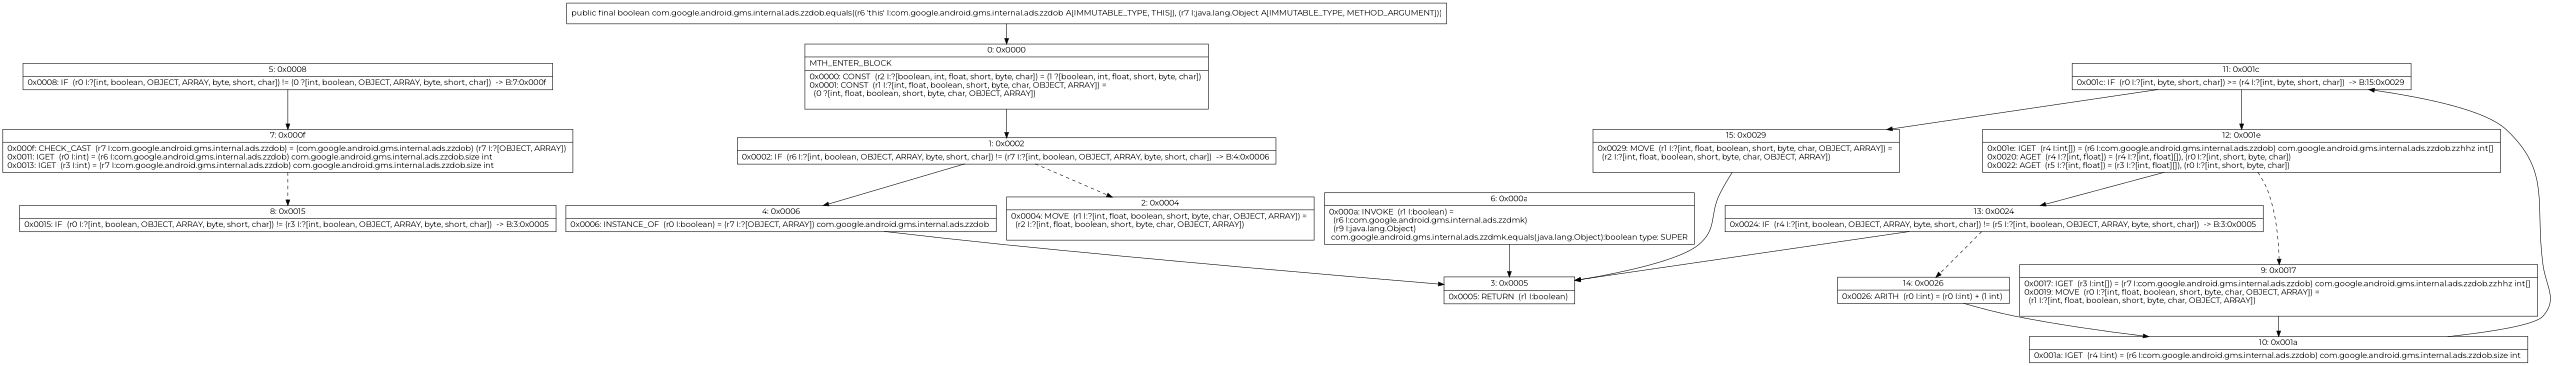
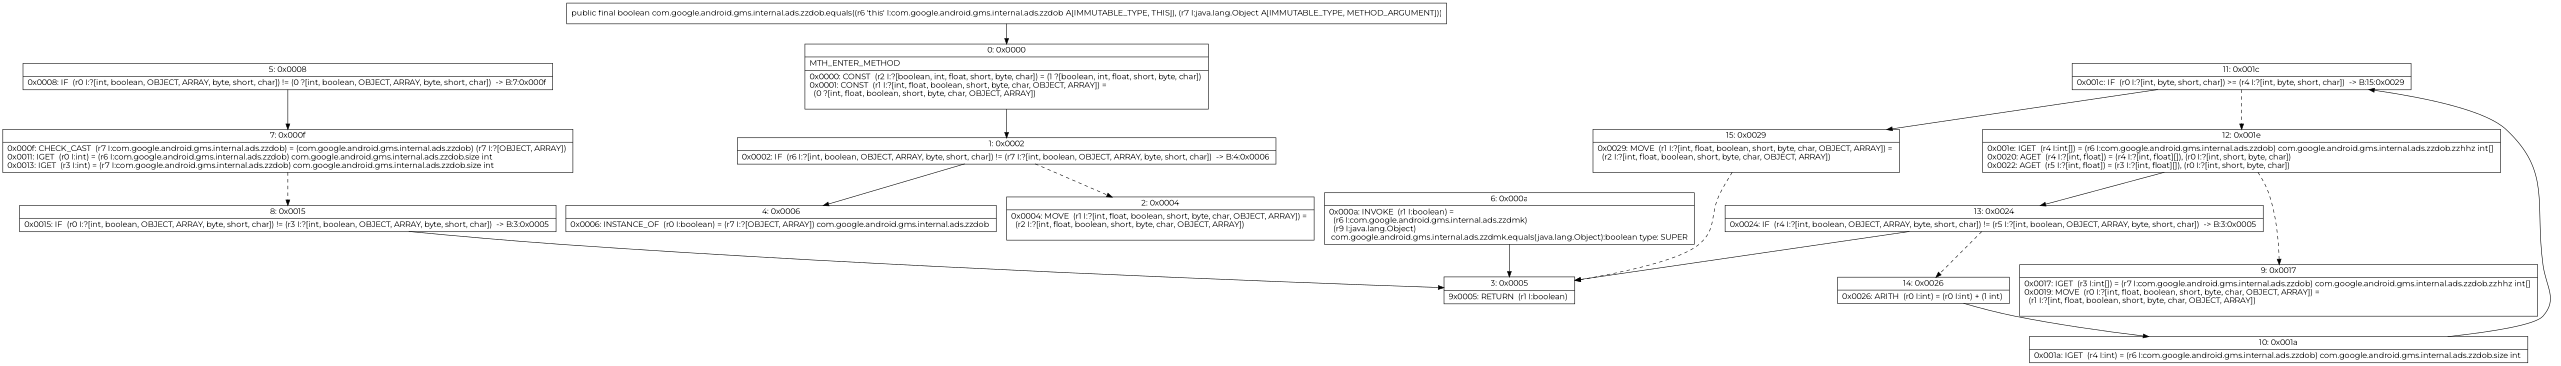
node "0: 0x0000": text "MTH_ENTER_BLOCK" -> "MTH_ENTER_METHOD"
edge "11: 0x001c" -> "12: 0x001e": style solid -> dashed
edge "15: 0x0029" -> "3: 0x0005": style solid -> dashed
edge "4: 0x0006" -> "3: 0x0005": now "8: 0x0015" -> "3: 0x0005"
node "3: 0x0005": text "0x0005: RETURN  (r1 I:boolean)" -> "9x0005: RETURN  (r1 I:boolean)"
edge "9: 0x0017" -> "10: 0x001a": removed
